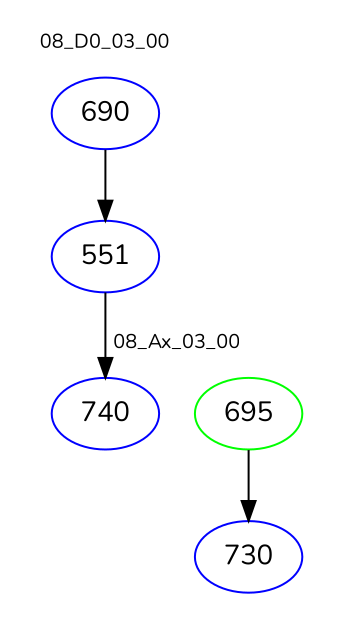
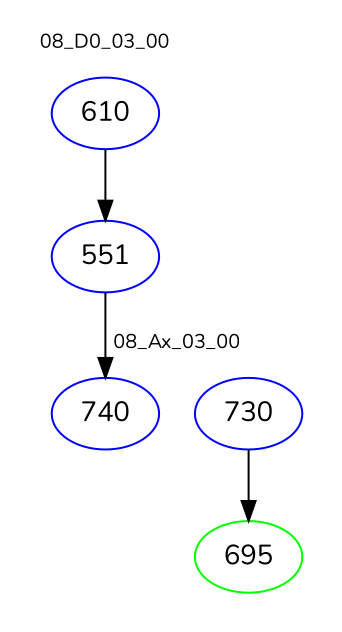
node "690": label "690" -> "610"
edge "695" -> "730": reversed
